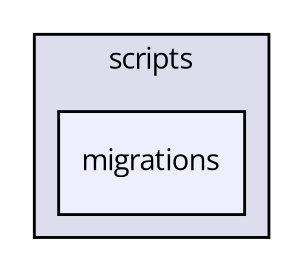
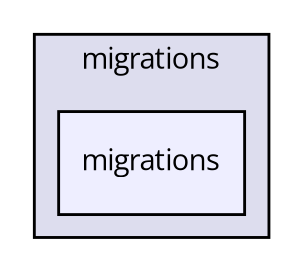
cluster "scripts": label "scripts" -> "migrations"
